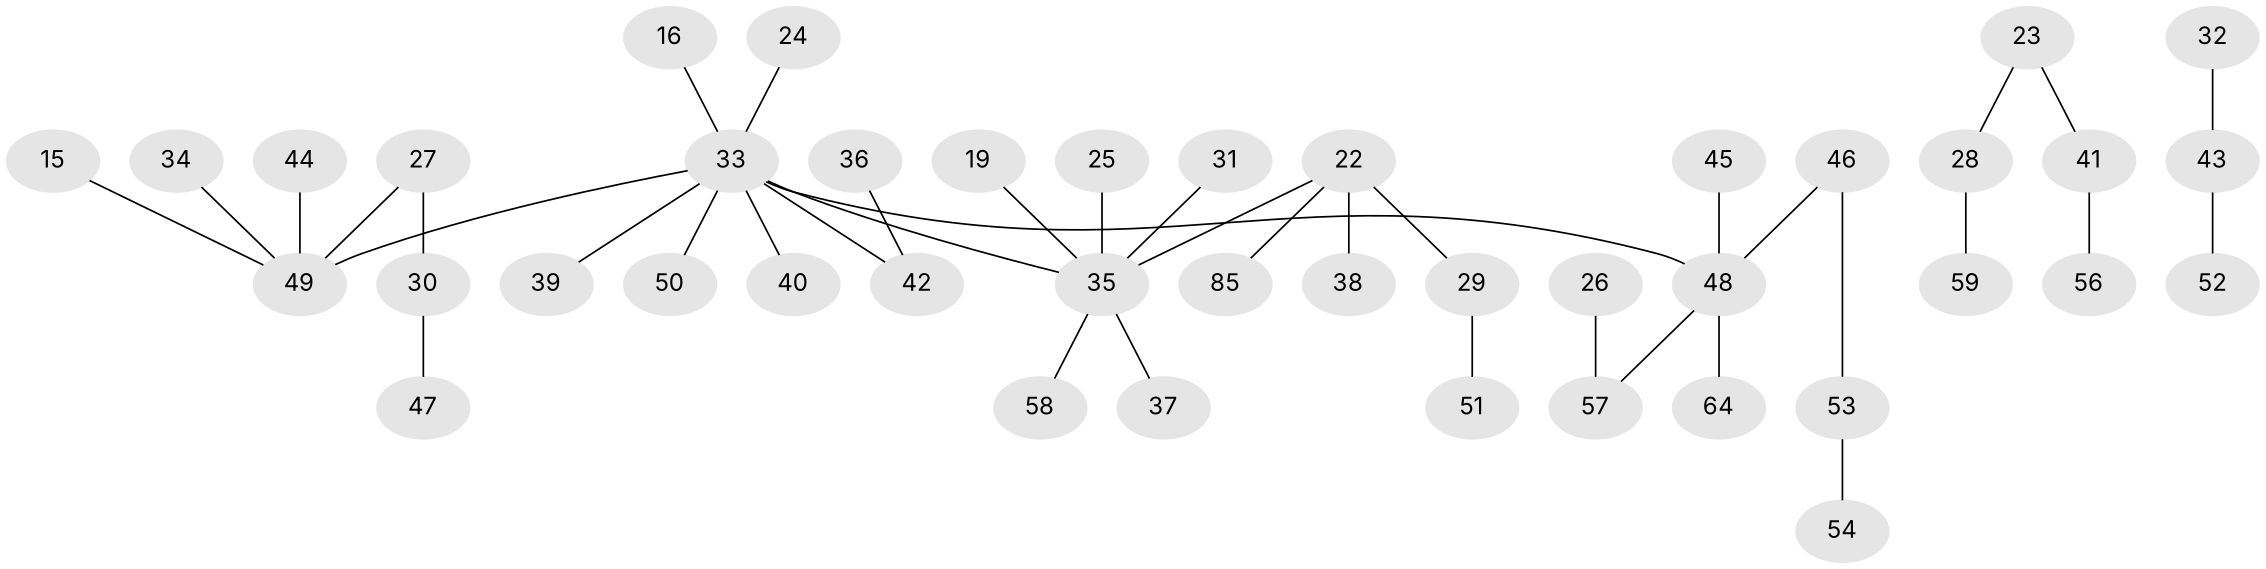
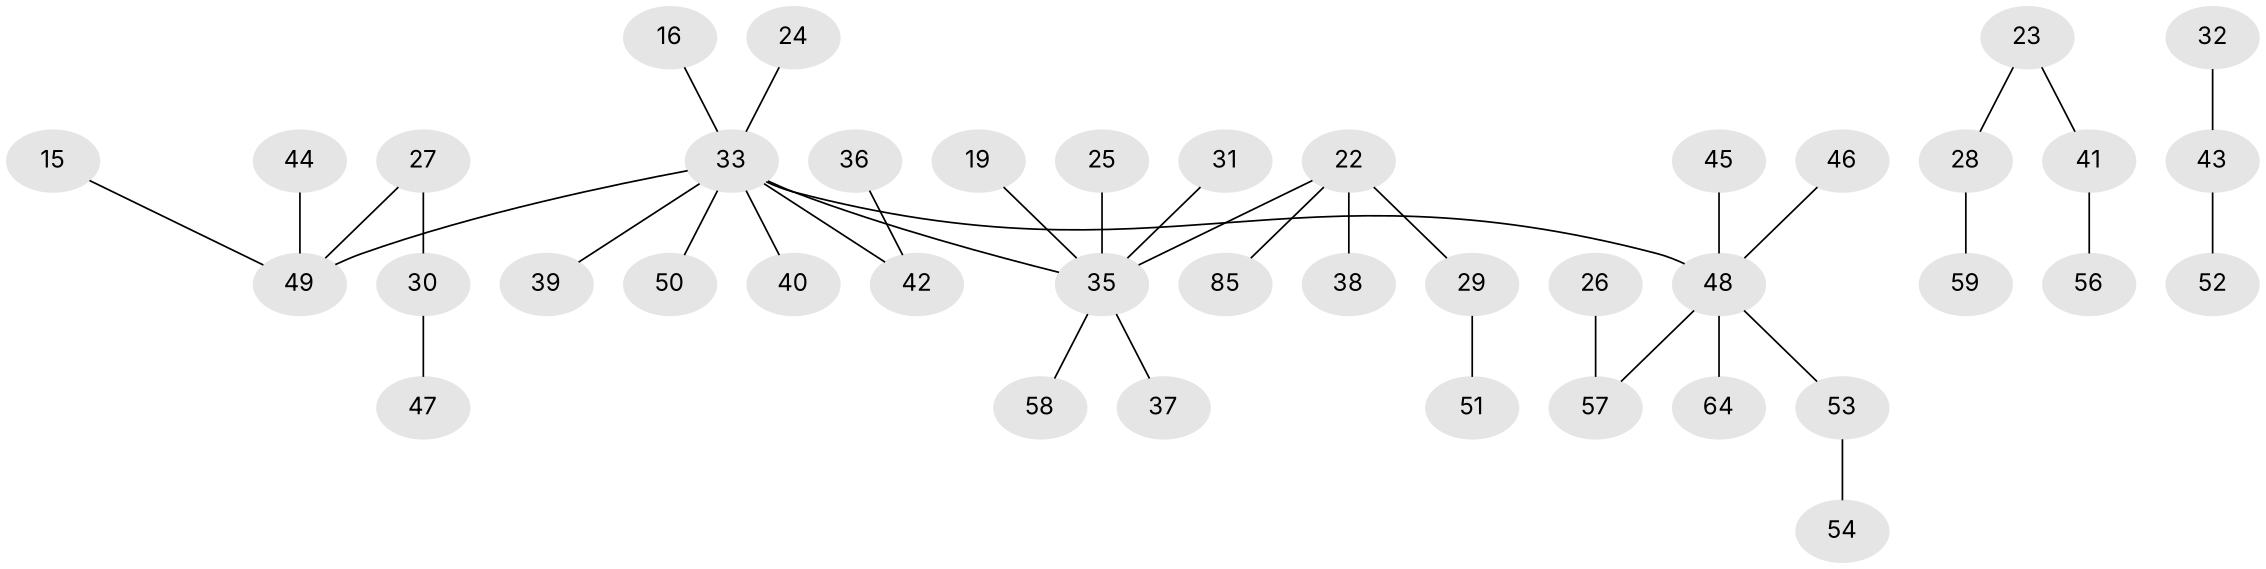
node "34": removed
edge "46" -- "53": now "48" -- "53"
